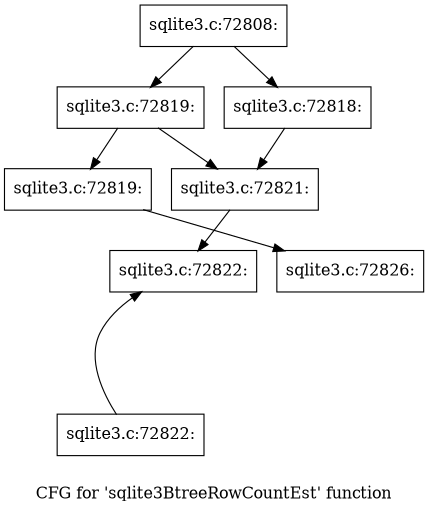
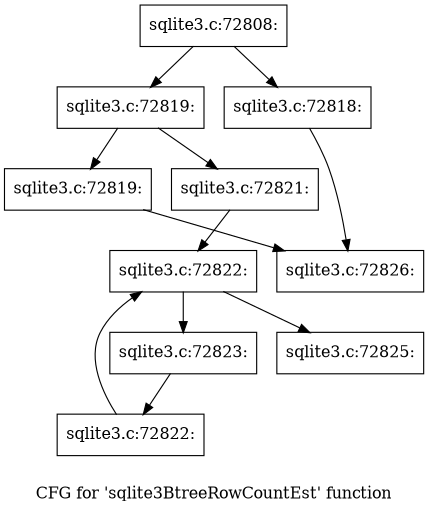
edge "sqlite3.c:72818:" -> "sqlite3.c:72821:": now "sqlite3.c:72818:" -> "sqlite3.c:72826:"
node "sqlite3.c:72823:": added
node "sqlite3.c:72825:": added
